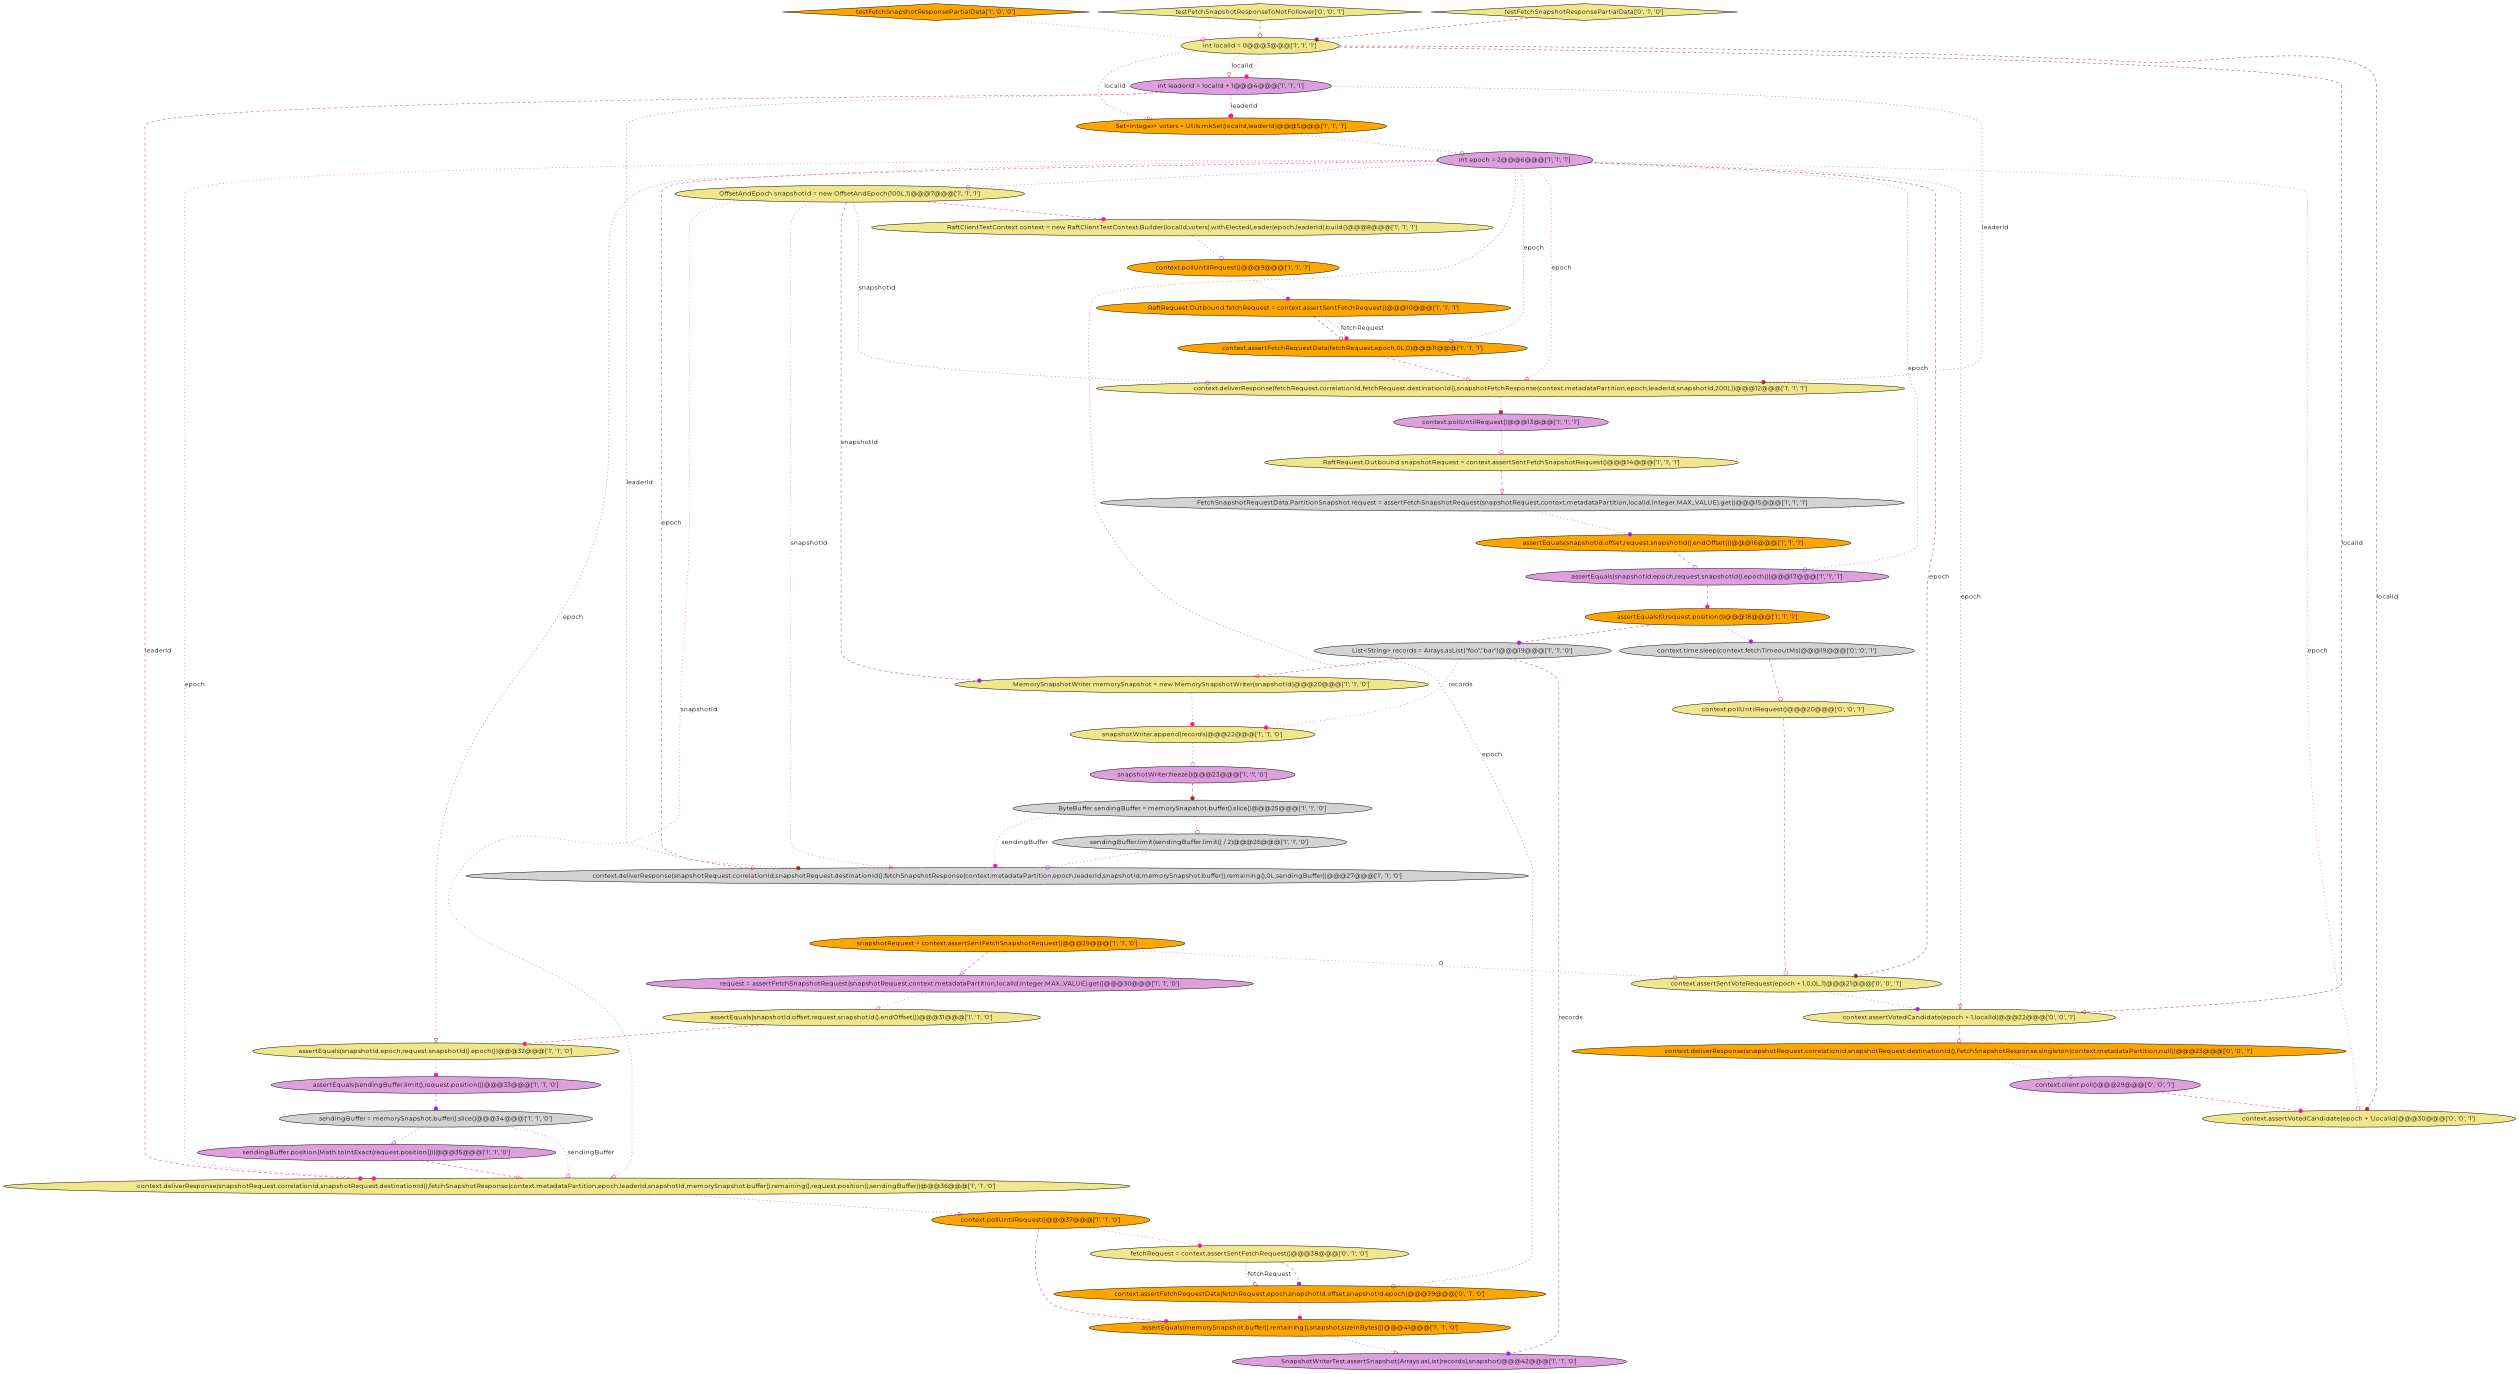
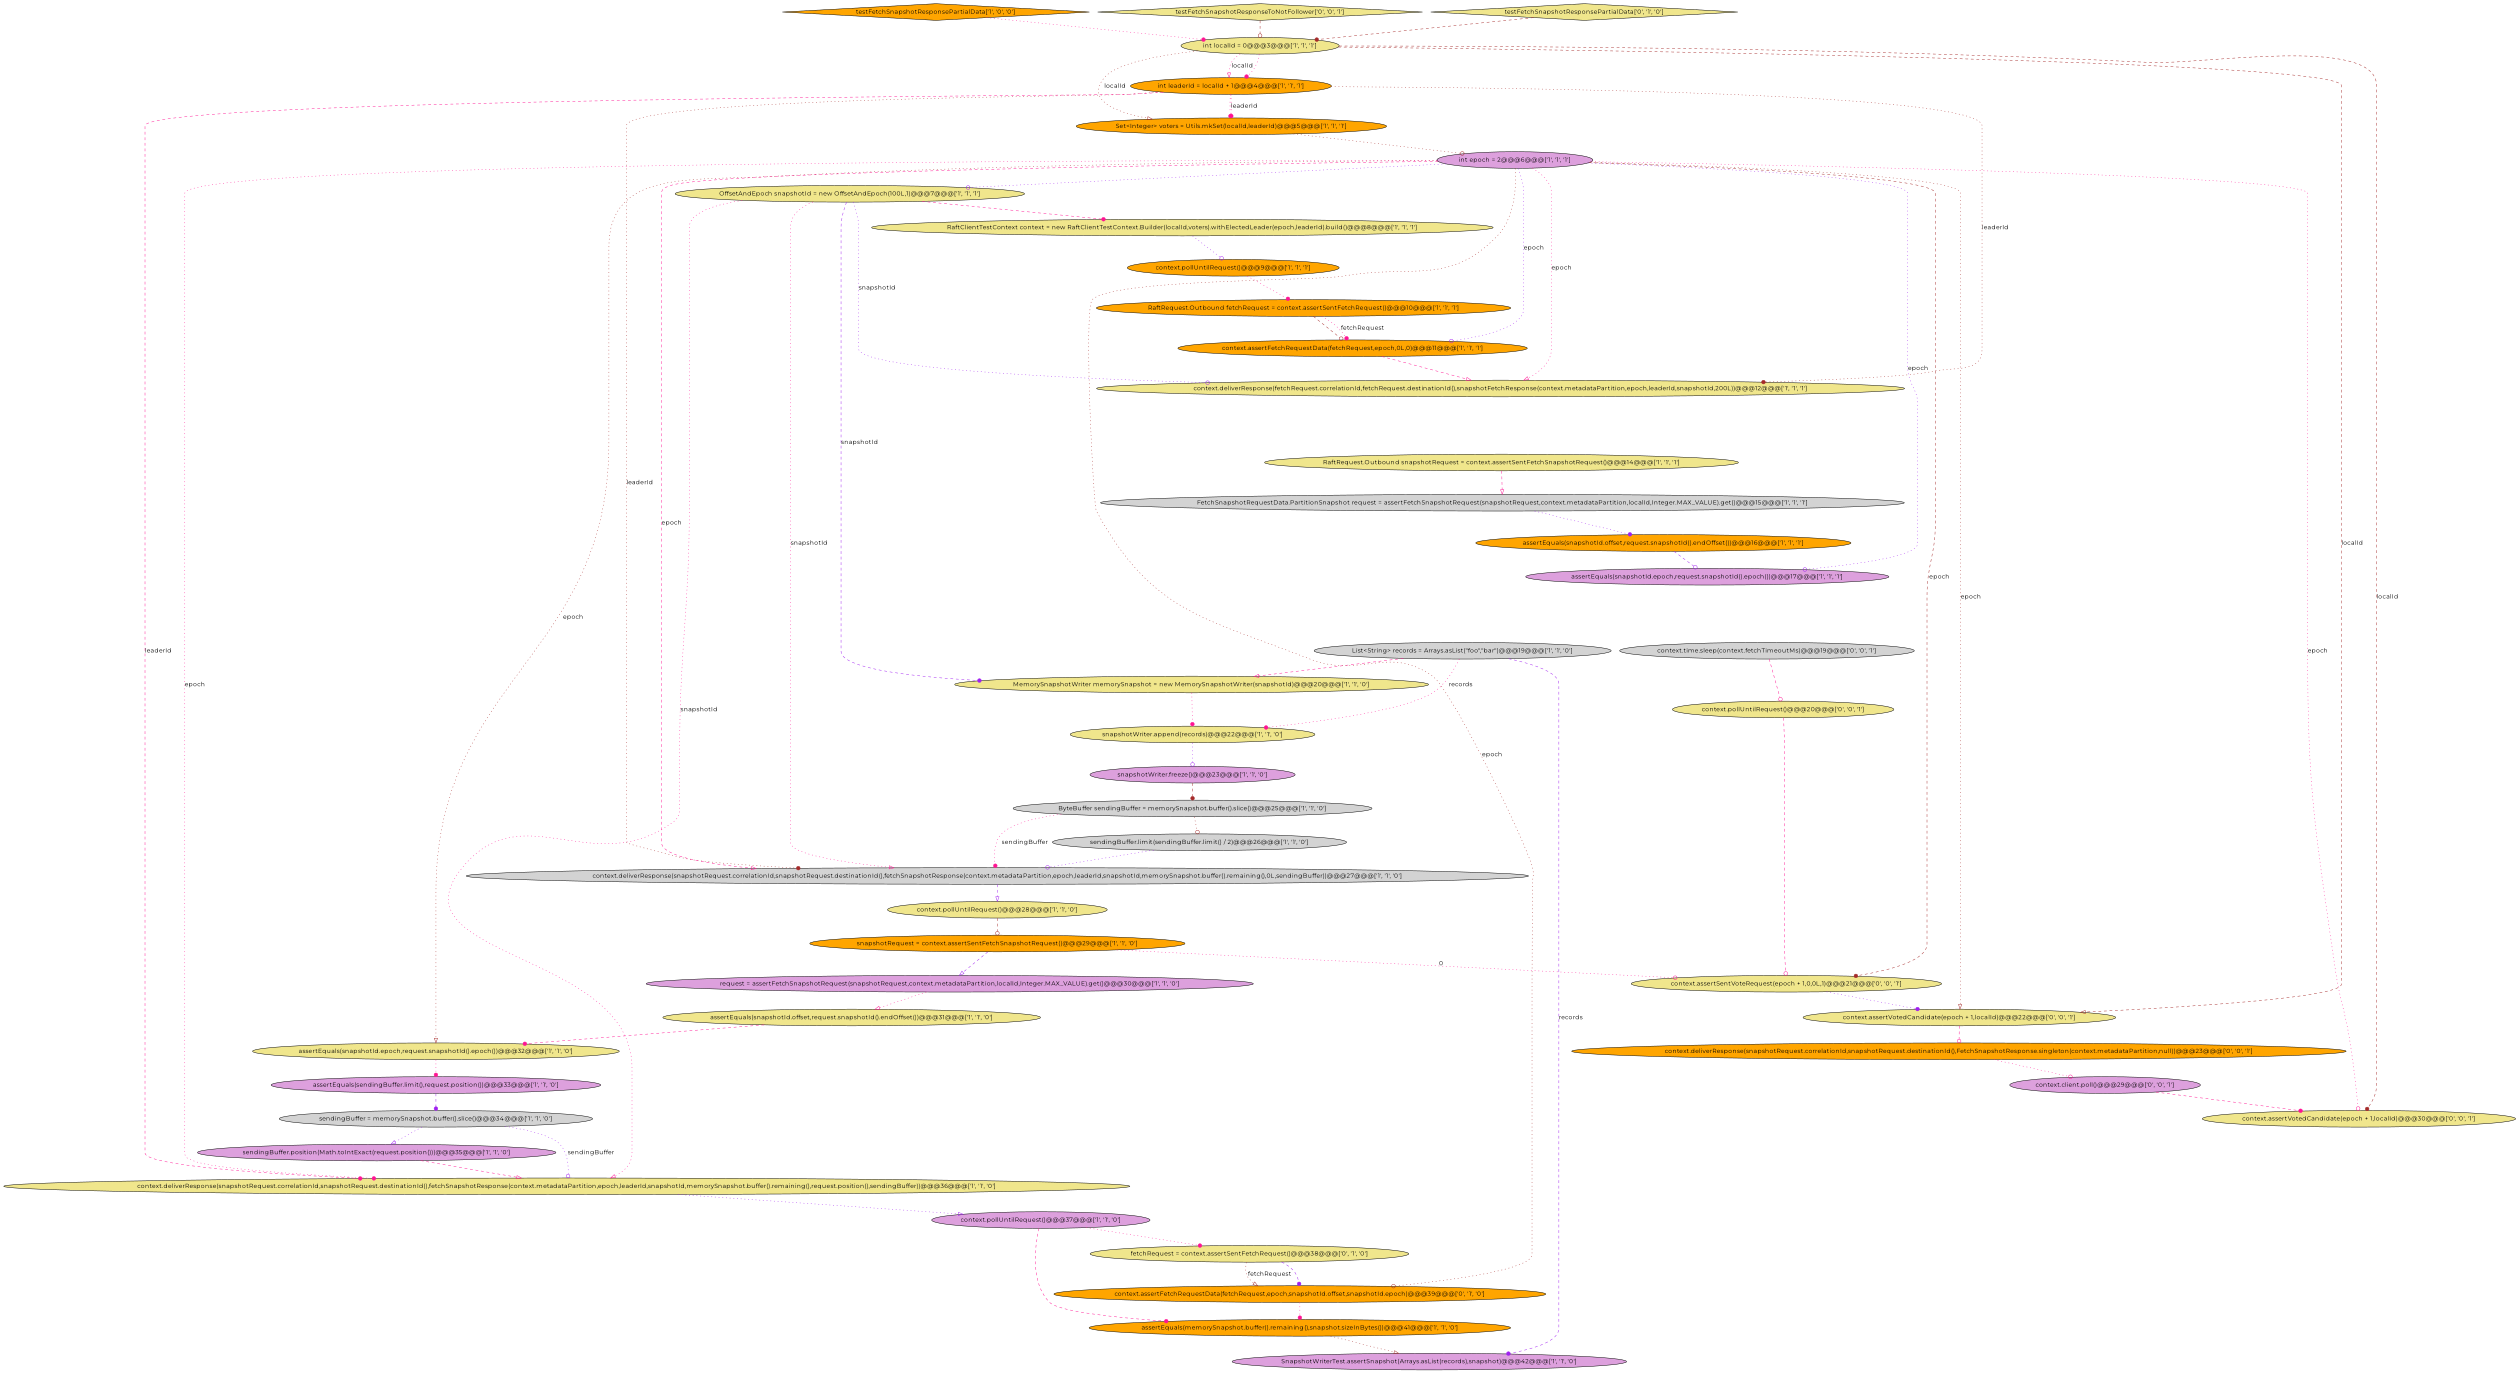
edge "testFetchSnapshotResponsePartialData['1', '0', '0']" -> "int localId = 0@@@3@@@['1', '1', '1']": arrowhead odot -> dot
node "int leaderId = localId + 1@@@4@@@['1', '1', '1']": fillcolor plum -> orange
node "context.pollUntilRequest()@@@13@@@['1', '1', '1']": removed
node "assertEquals(0,request.position())@@@18@@@['1', '1', '1']": removed
node "context.pollUntilRequest()@@@28@@@['1', '1', '0']": added
node "context.pollUntilRequest()@@@37@@@['1', '1', '0']": fillcolor orange -> plum
